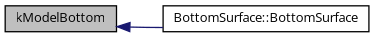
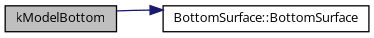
edge "BottomSurface::BottomSurface" -> "kModelBottom": reversed
